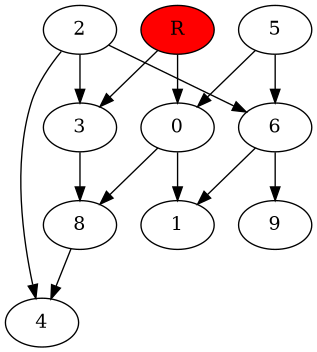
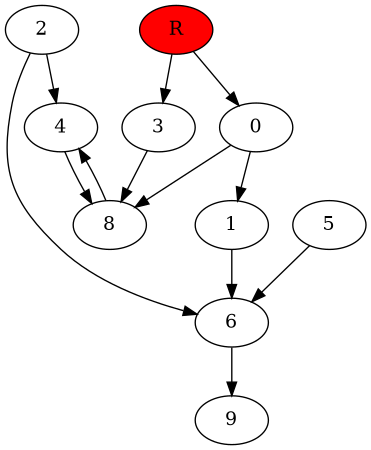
edge "2" -> "3": removed
edge "5" -> "0": removed
edge "6" -> "1": reversed
edge "4" -> "8": added
